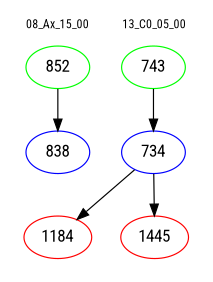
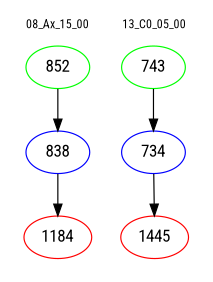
edge "734" -> "1184": now "838" -> "1184"
